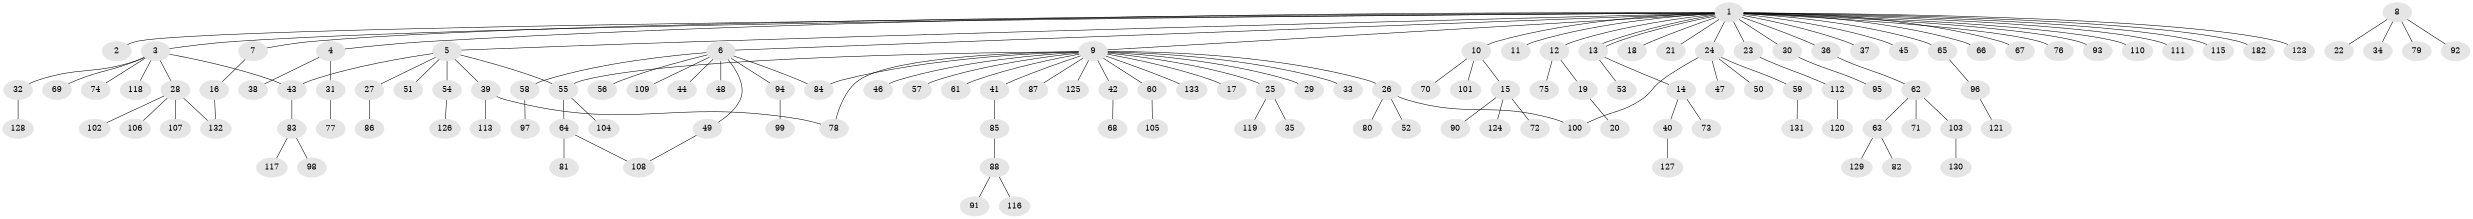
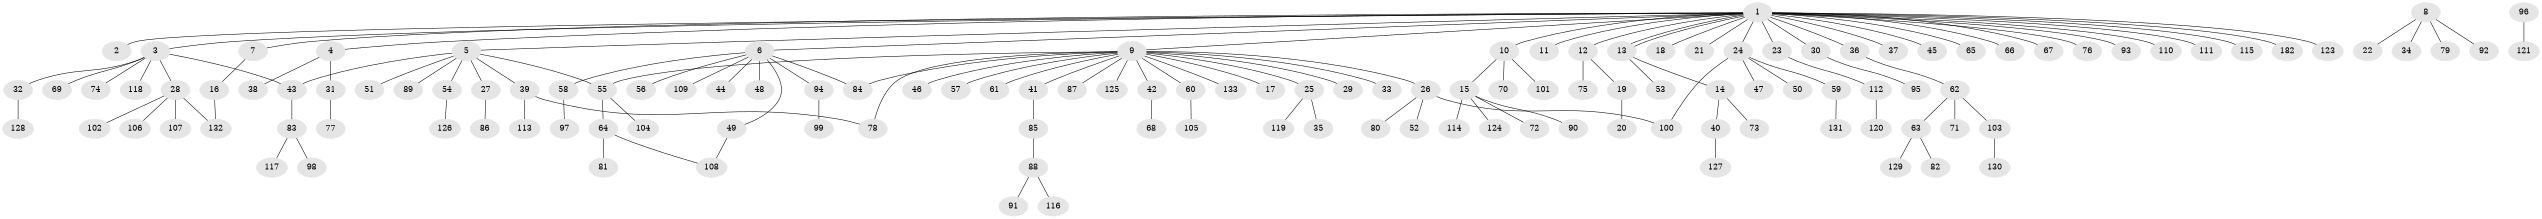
edge "65" -- "96": removed
node "89": added
node "114": added
